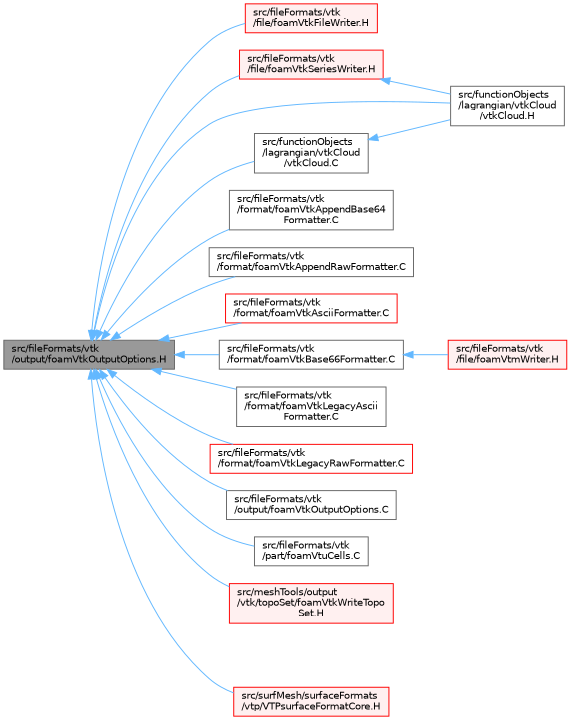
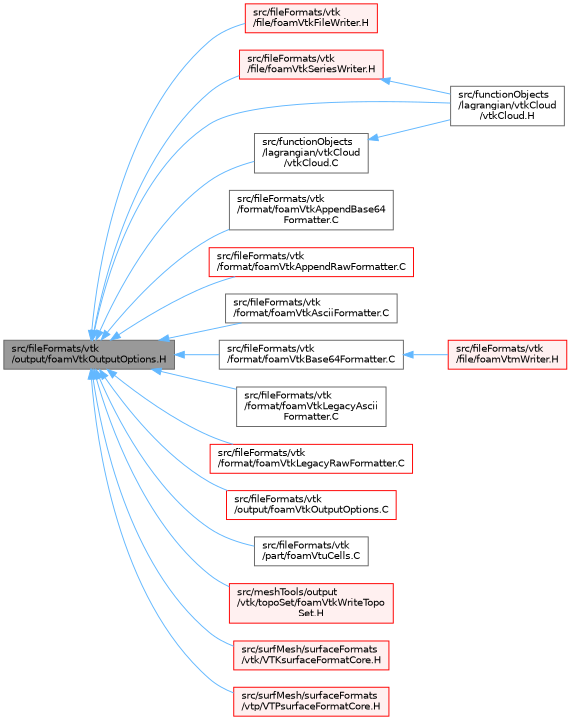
node "src/fileFormats/vtk /format/foamVtkAppendRawFormatter.C": color grey40 -> red
node "src/fileFormats/vtk /format/foamVtkAsciiFormatter.C": color red -> grey40
node "src/fileFormats/vtk /format/foamVtkBase66Formatter.C": label "src/fileFormats/vtk /format/foamVtkBase66Formatter.C" -> "src/fileFormats/vtk /format/foamVtkBase64Formatter.C"
node "src/fileFormats/vtk /output/foamVtkOutputOptions.C": color grey40 -> red
node "src/surfMesh/surfaceFormats /vtk/VTKsurfaceFormatCore.H": added
